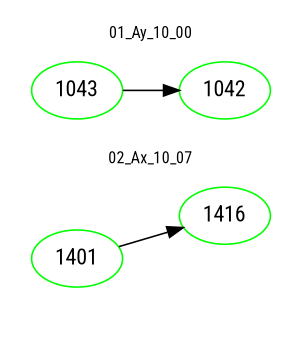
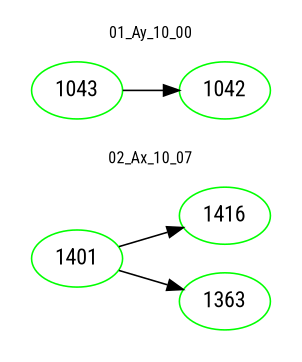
node "1363": added
